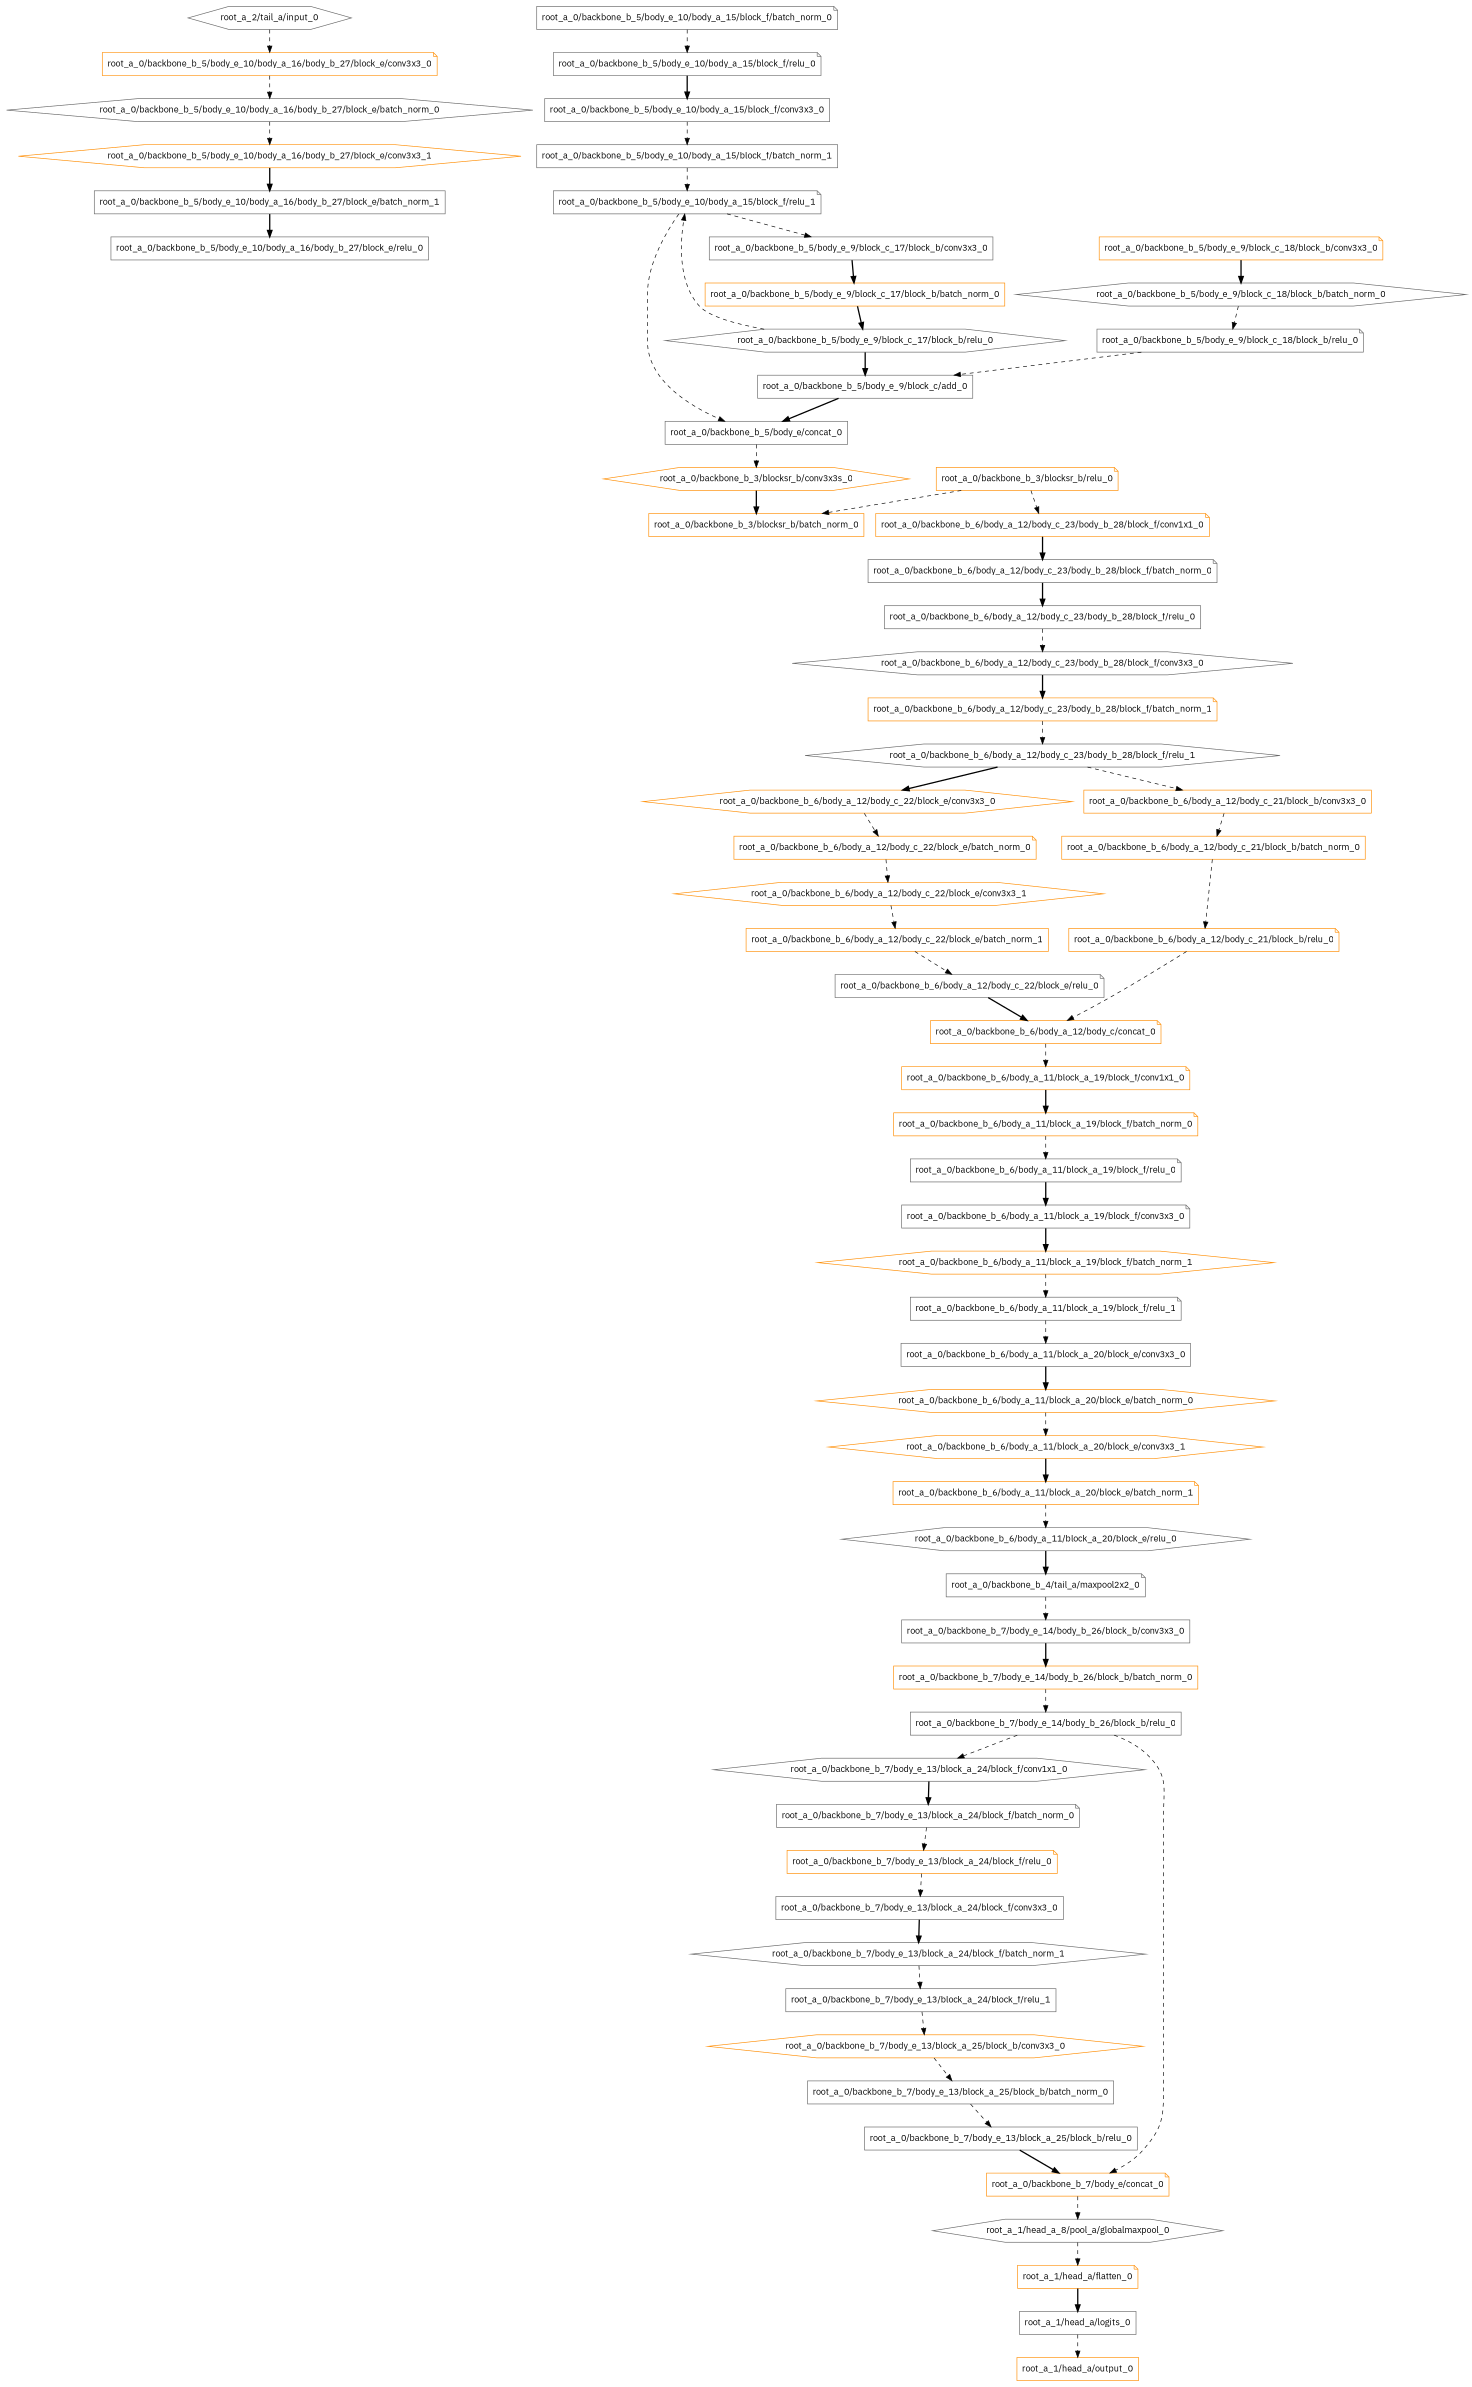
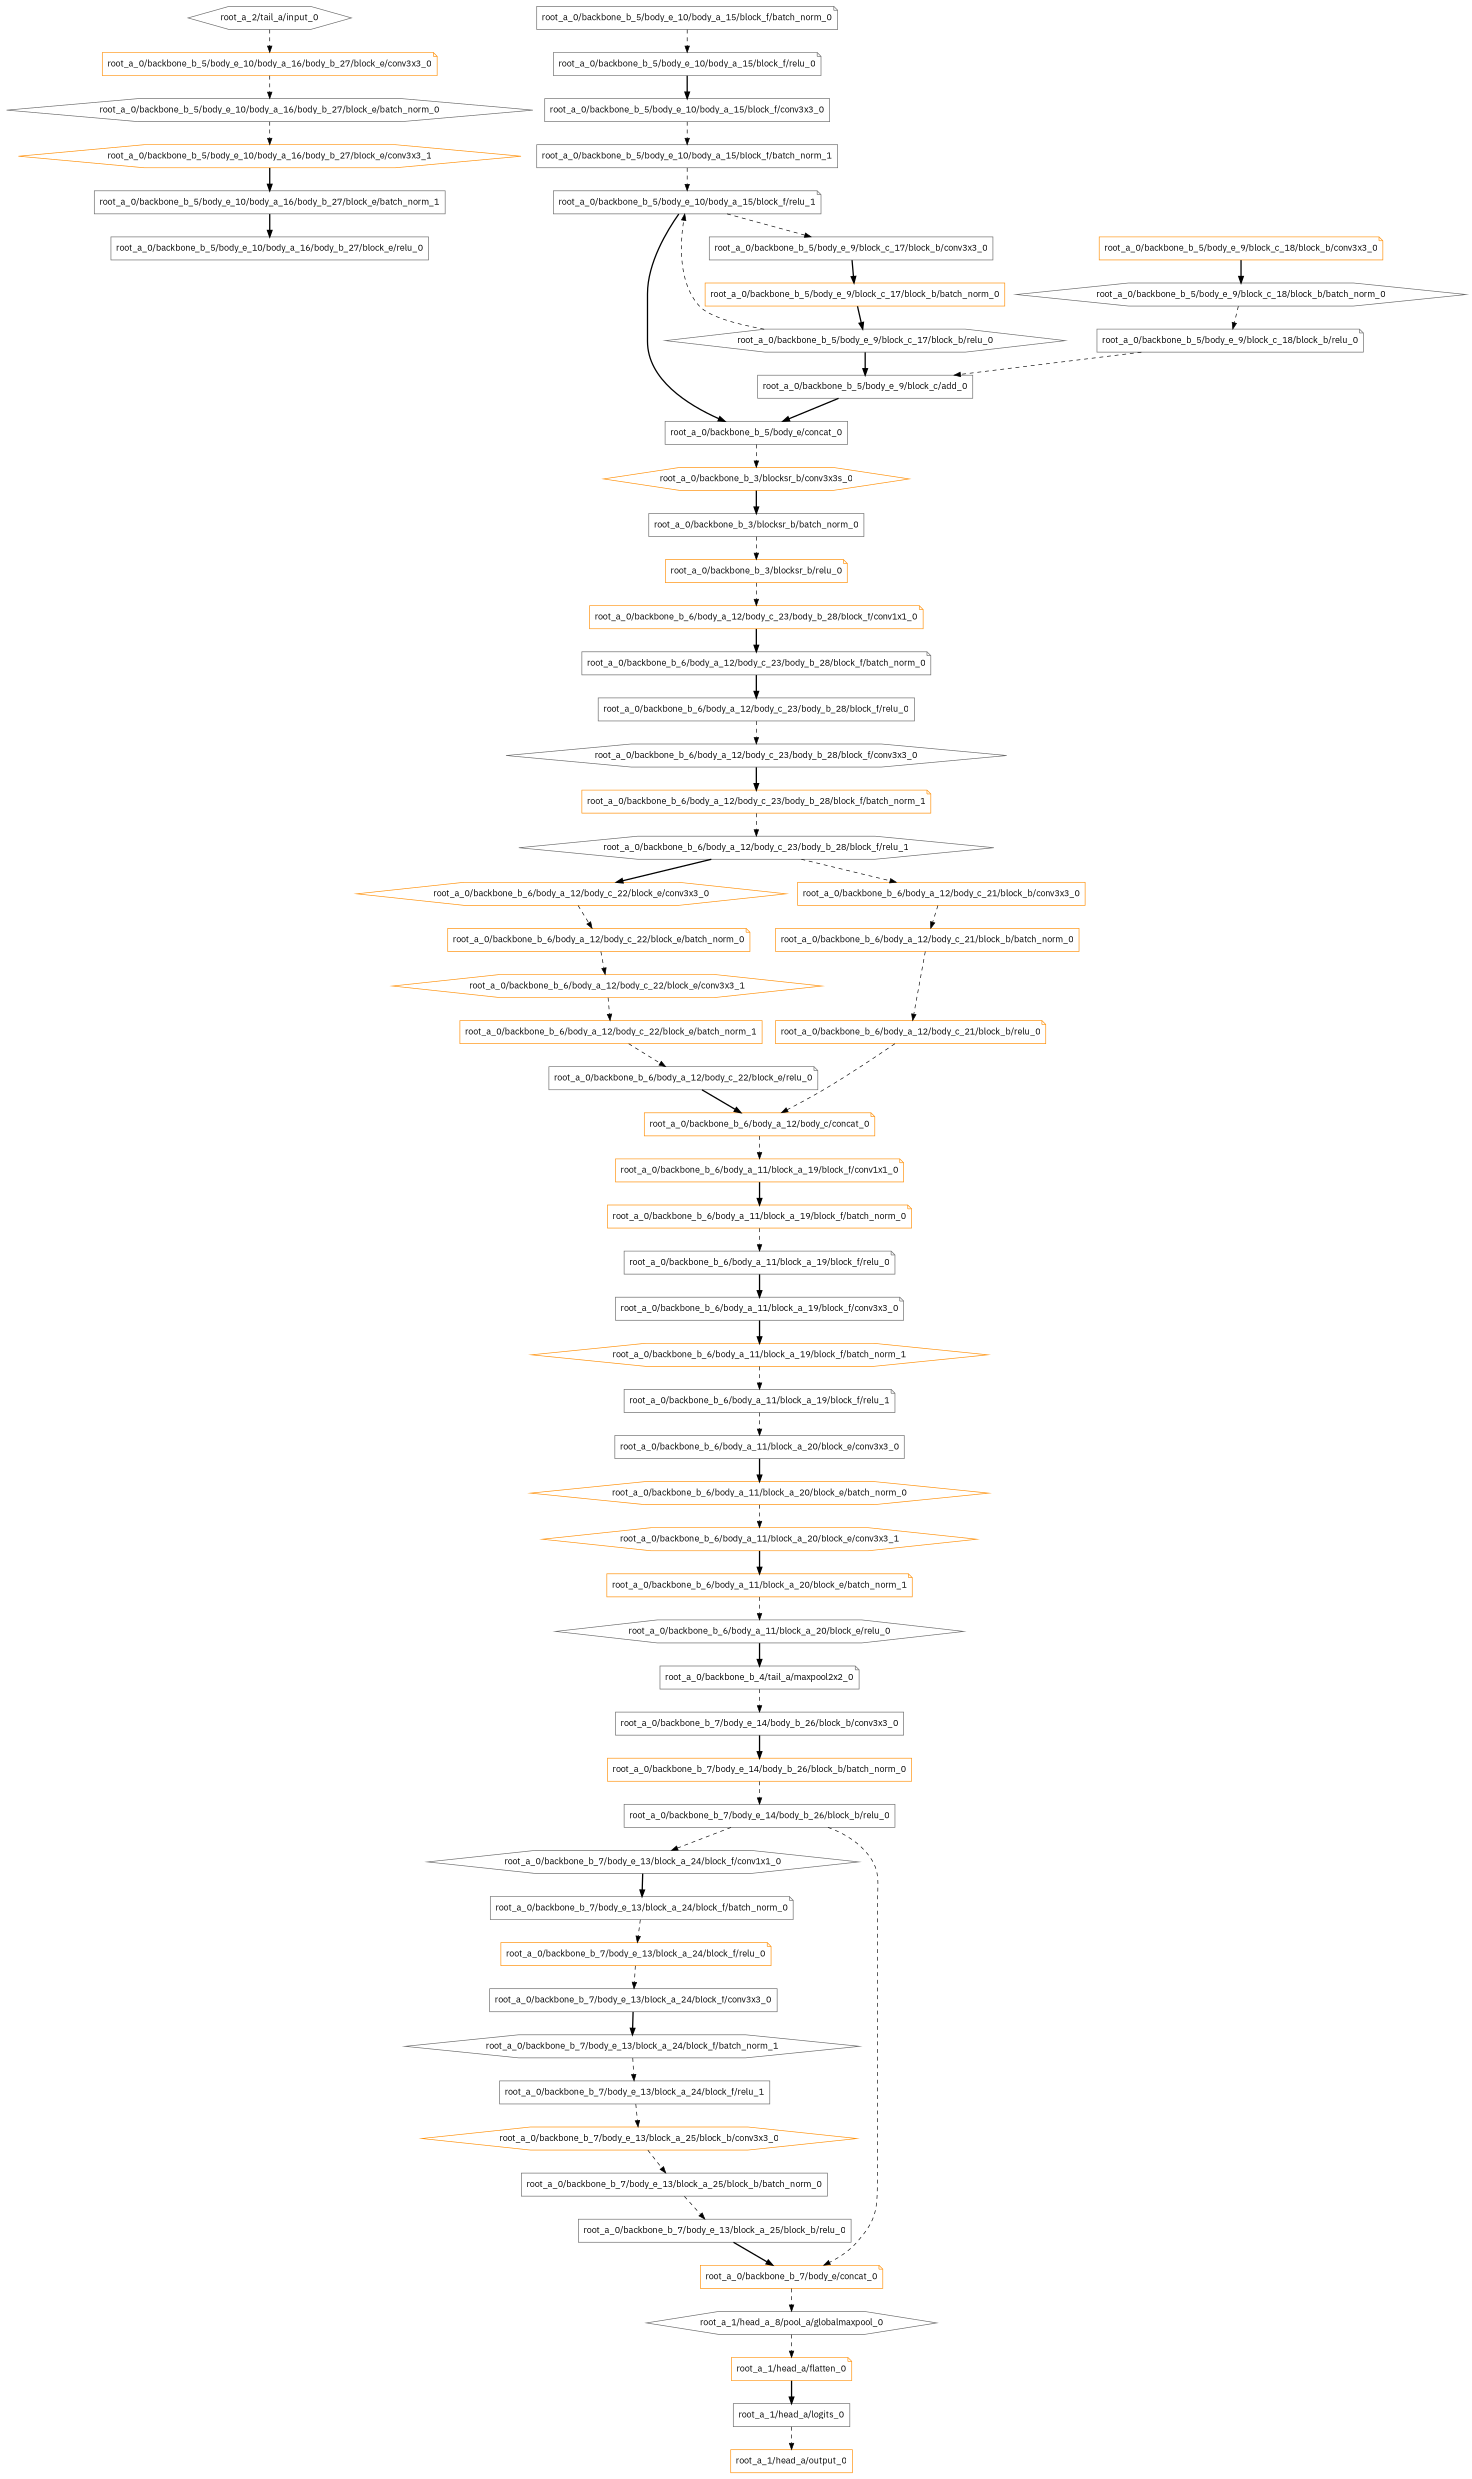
edge "root_a_0/backbone_b_5/body_e_10/body_a_15/block_f/relu_1" -> "root_a_0/backbone_b_5/body_e/concat_0": style dashed -> bold
edge "root_a_0/backbone_b_3/blocksr_b/relu_0" -> "root_a_0/backbone_b_3/blocksr_b/batch_norm_0": reversed
node "root_a_0/backbone_b_3/blocksr_b/batch_norm_0": color darkorange -> gray40
